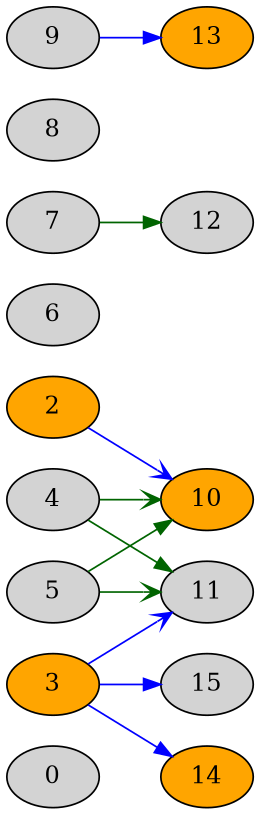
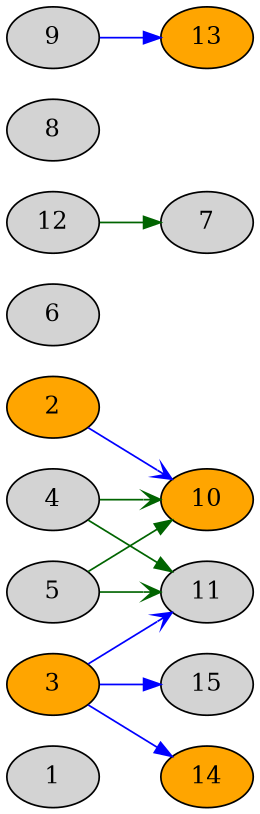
edge "7" -> "12": reversed
node "0": label "0" -> "1"
